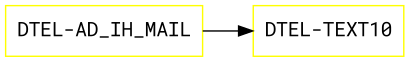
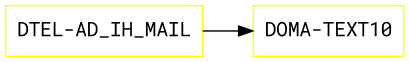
node "DTEL-TEXT10": label "DTEL-TEXT10" -> "DOMA-TEXT10"
